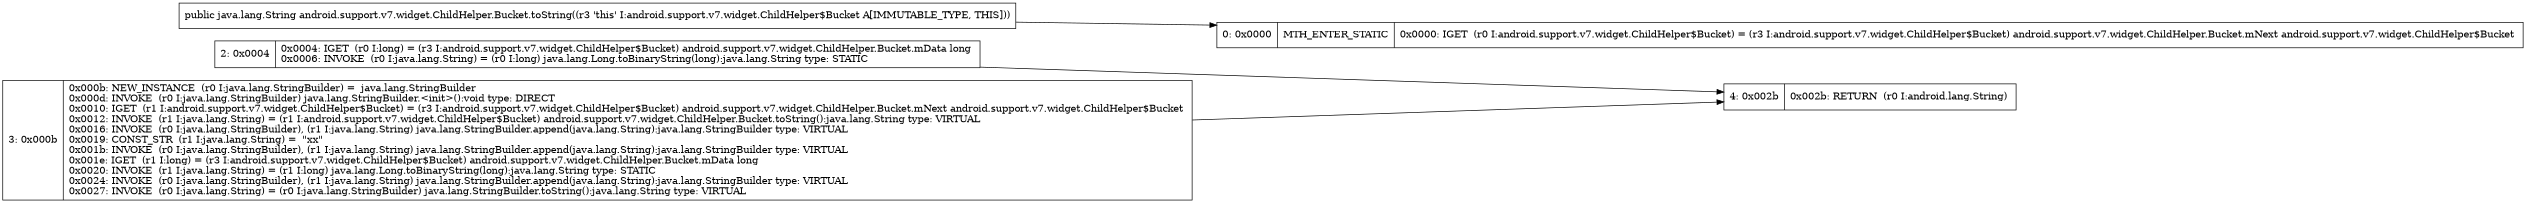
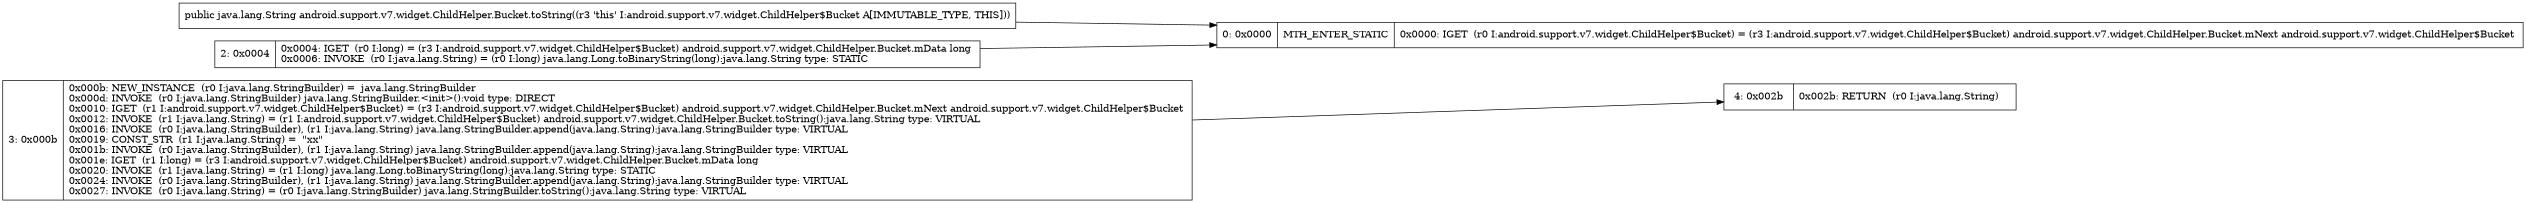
edge "2: 0x0004" -> "4: 0x002b": now "2: 0x0004" -> "0: 0x0000"
node "4: 0x002b": text "0x002b: RETURN  (r0 I:android.lang.String)" -> "0x002b: RETURN  (r0 I:java.lang.String)"
